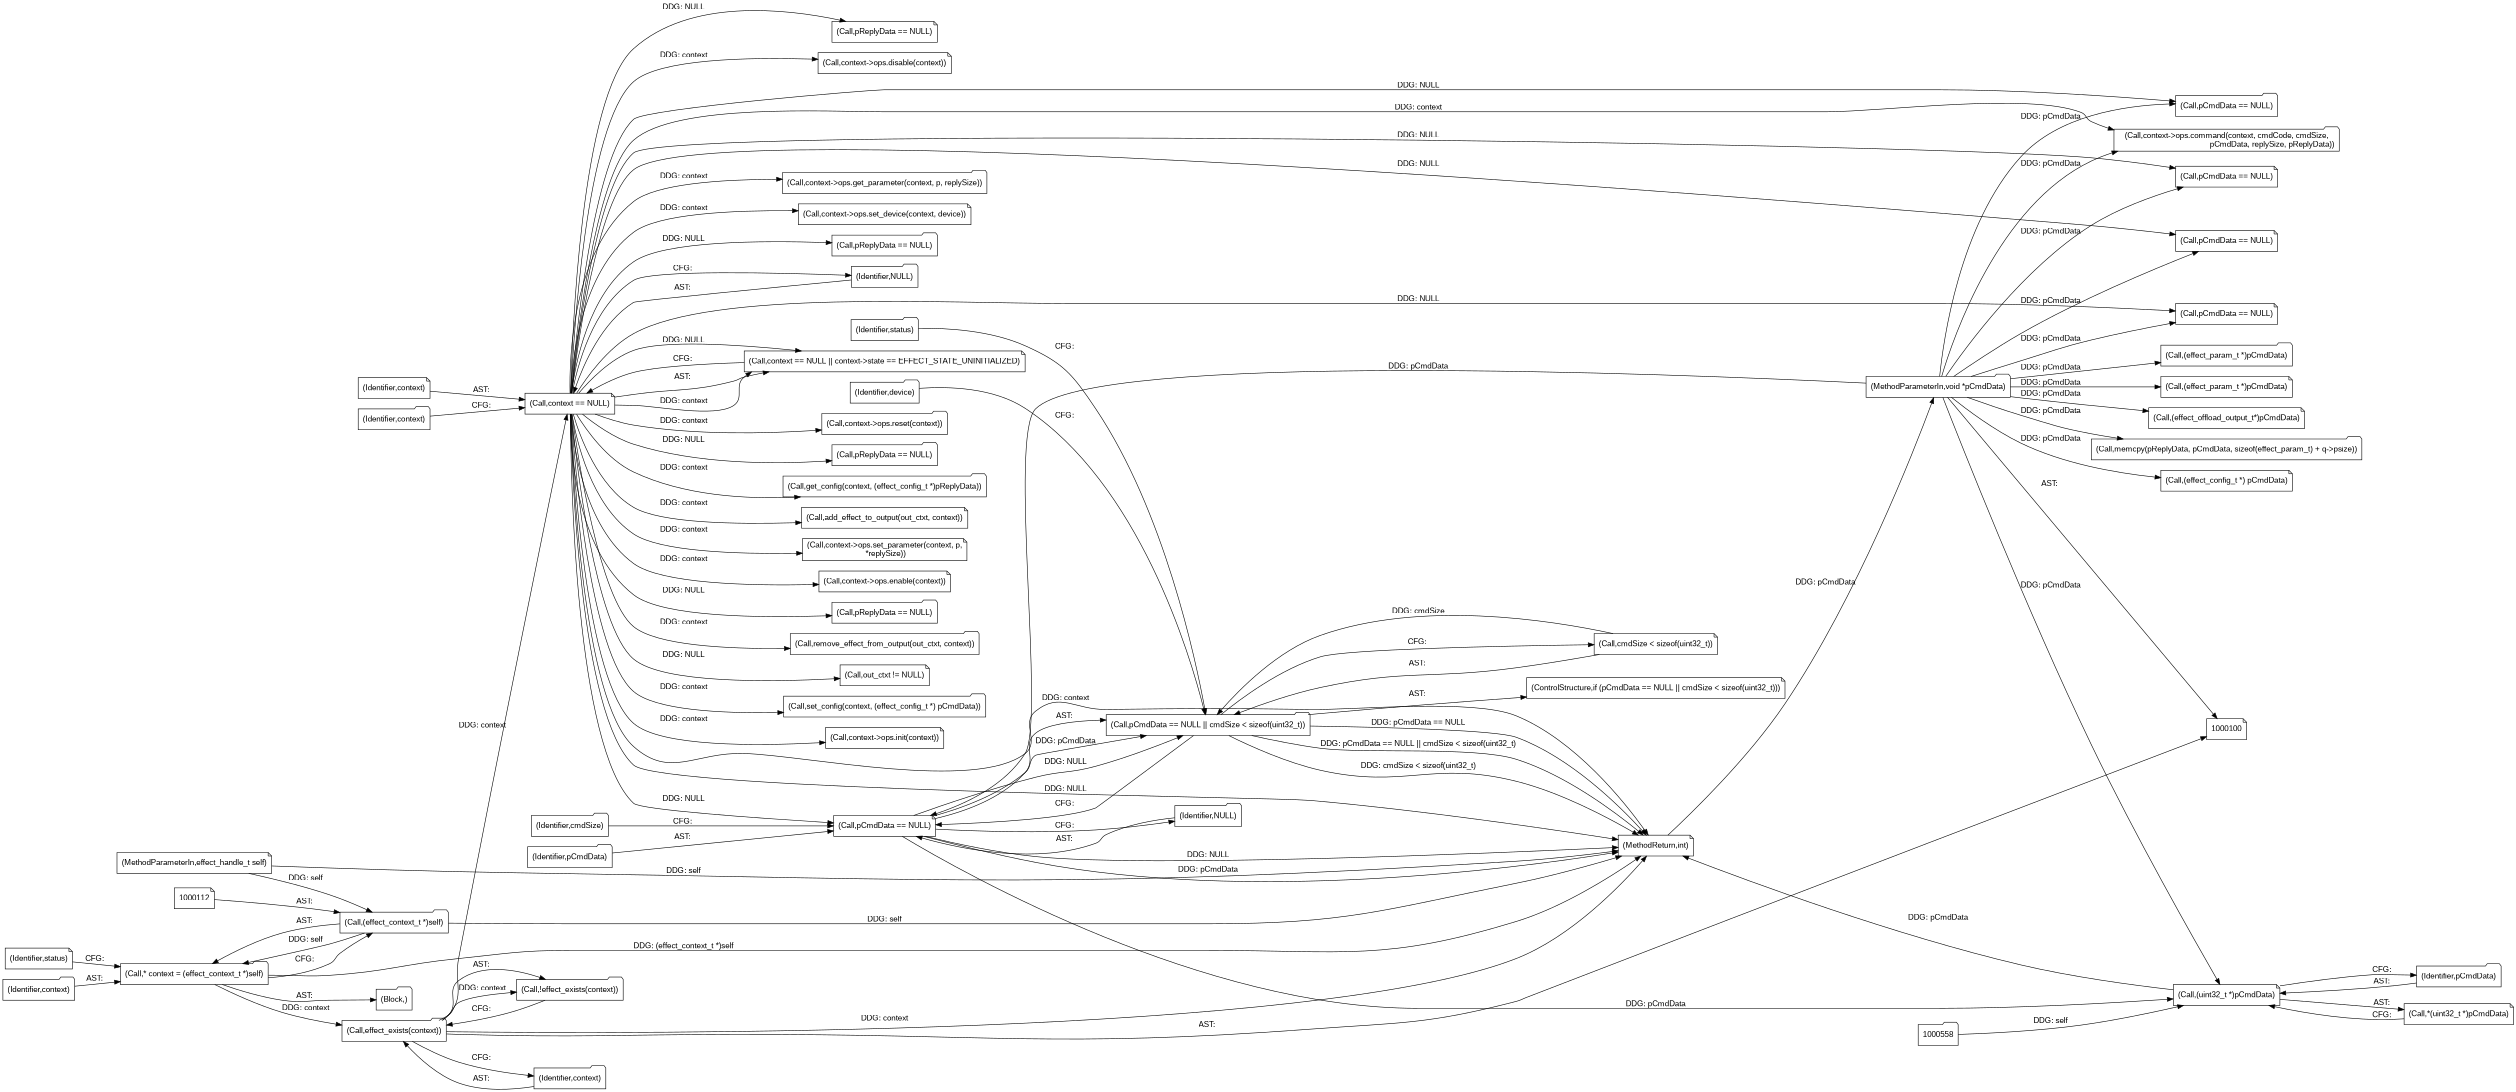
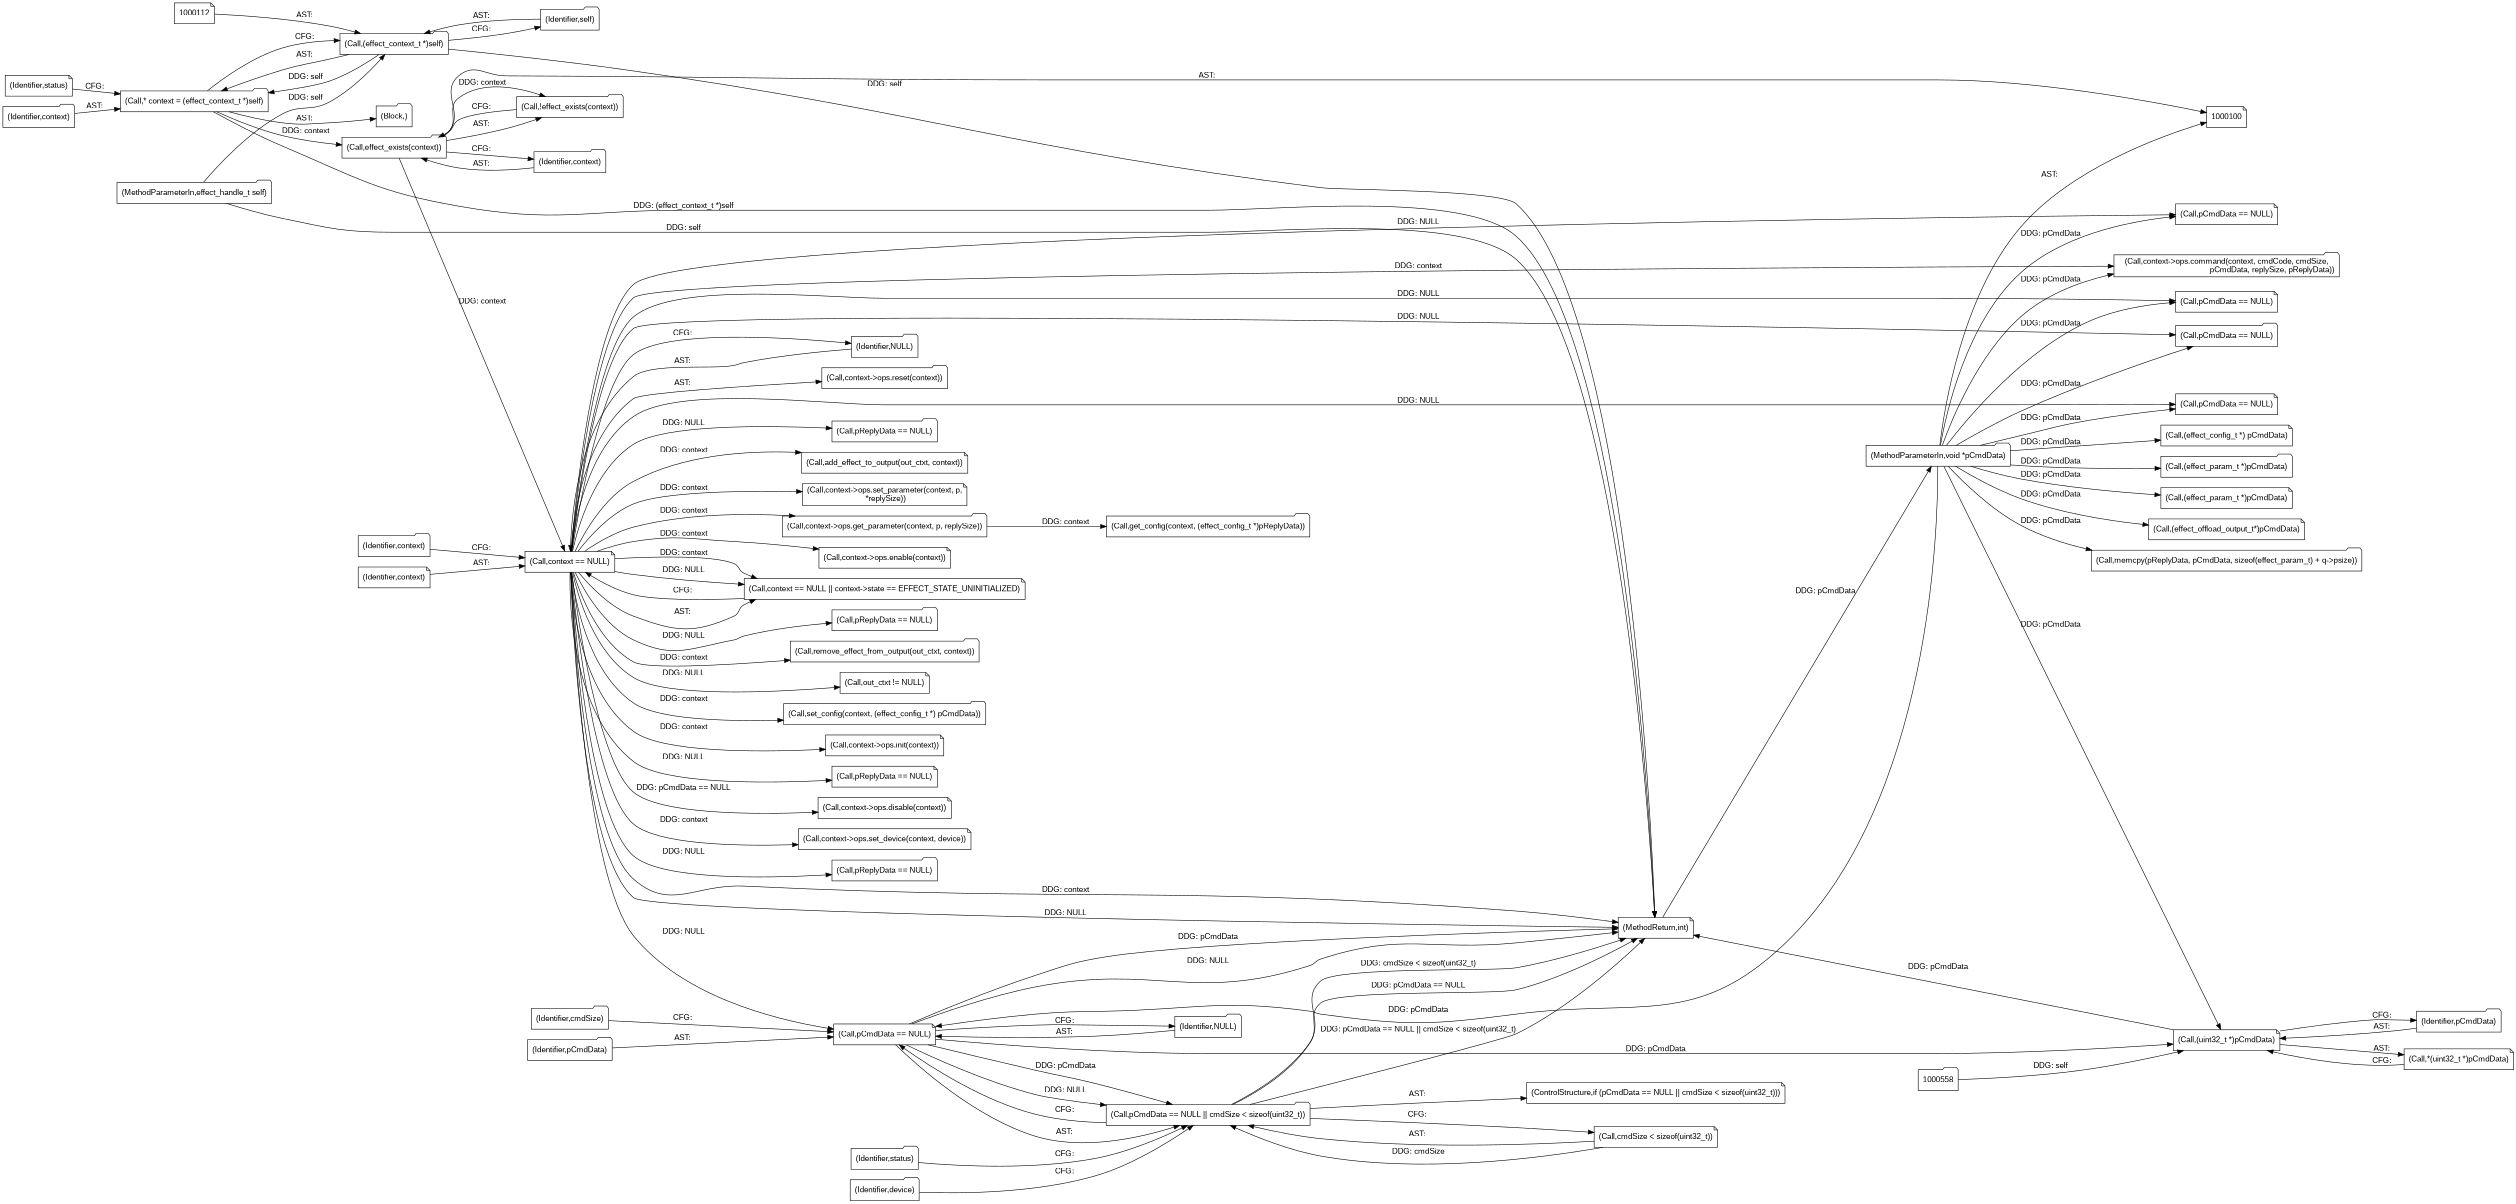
node "(Identifier,self)": added
edge "(Call,context == NULL)" -> "(Call,context->ops.disable(context))": label "DDG: context" -> "DDG: pCmdData == NULL"
edge "(Call,context == NULL)" -> "(Call,context->ops.reset(context))": label "DDG: context" -> "AST: "
edge "(Call,context == NULL)" -> "(Call,get_config(context, (effect_config_t *)pReplyData))": now "(Call,context->ops.get_parameter(context, p, replySize))" -> "(Call,get_config(context, (effect_config_t *)pReplyData))"
node "(MethodParameterIn,effect_handle_t self)": shape note -> folder
edge "(Call,effect_exists(context))" -> "(MethodReturn,int)": removed, label "DDG: context"
